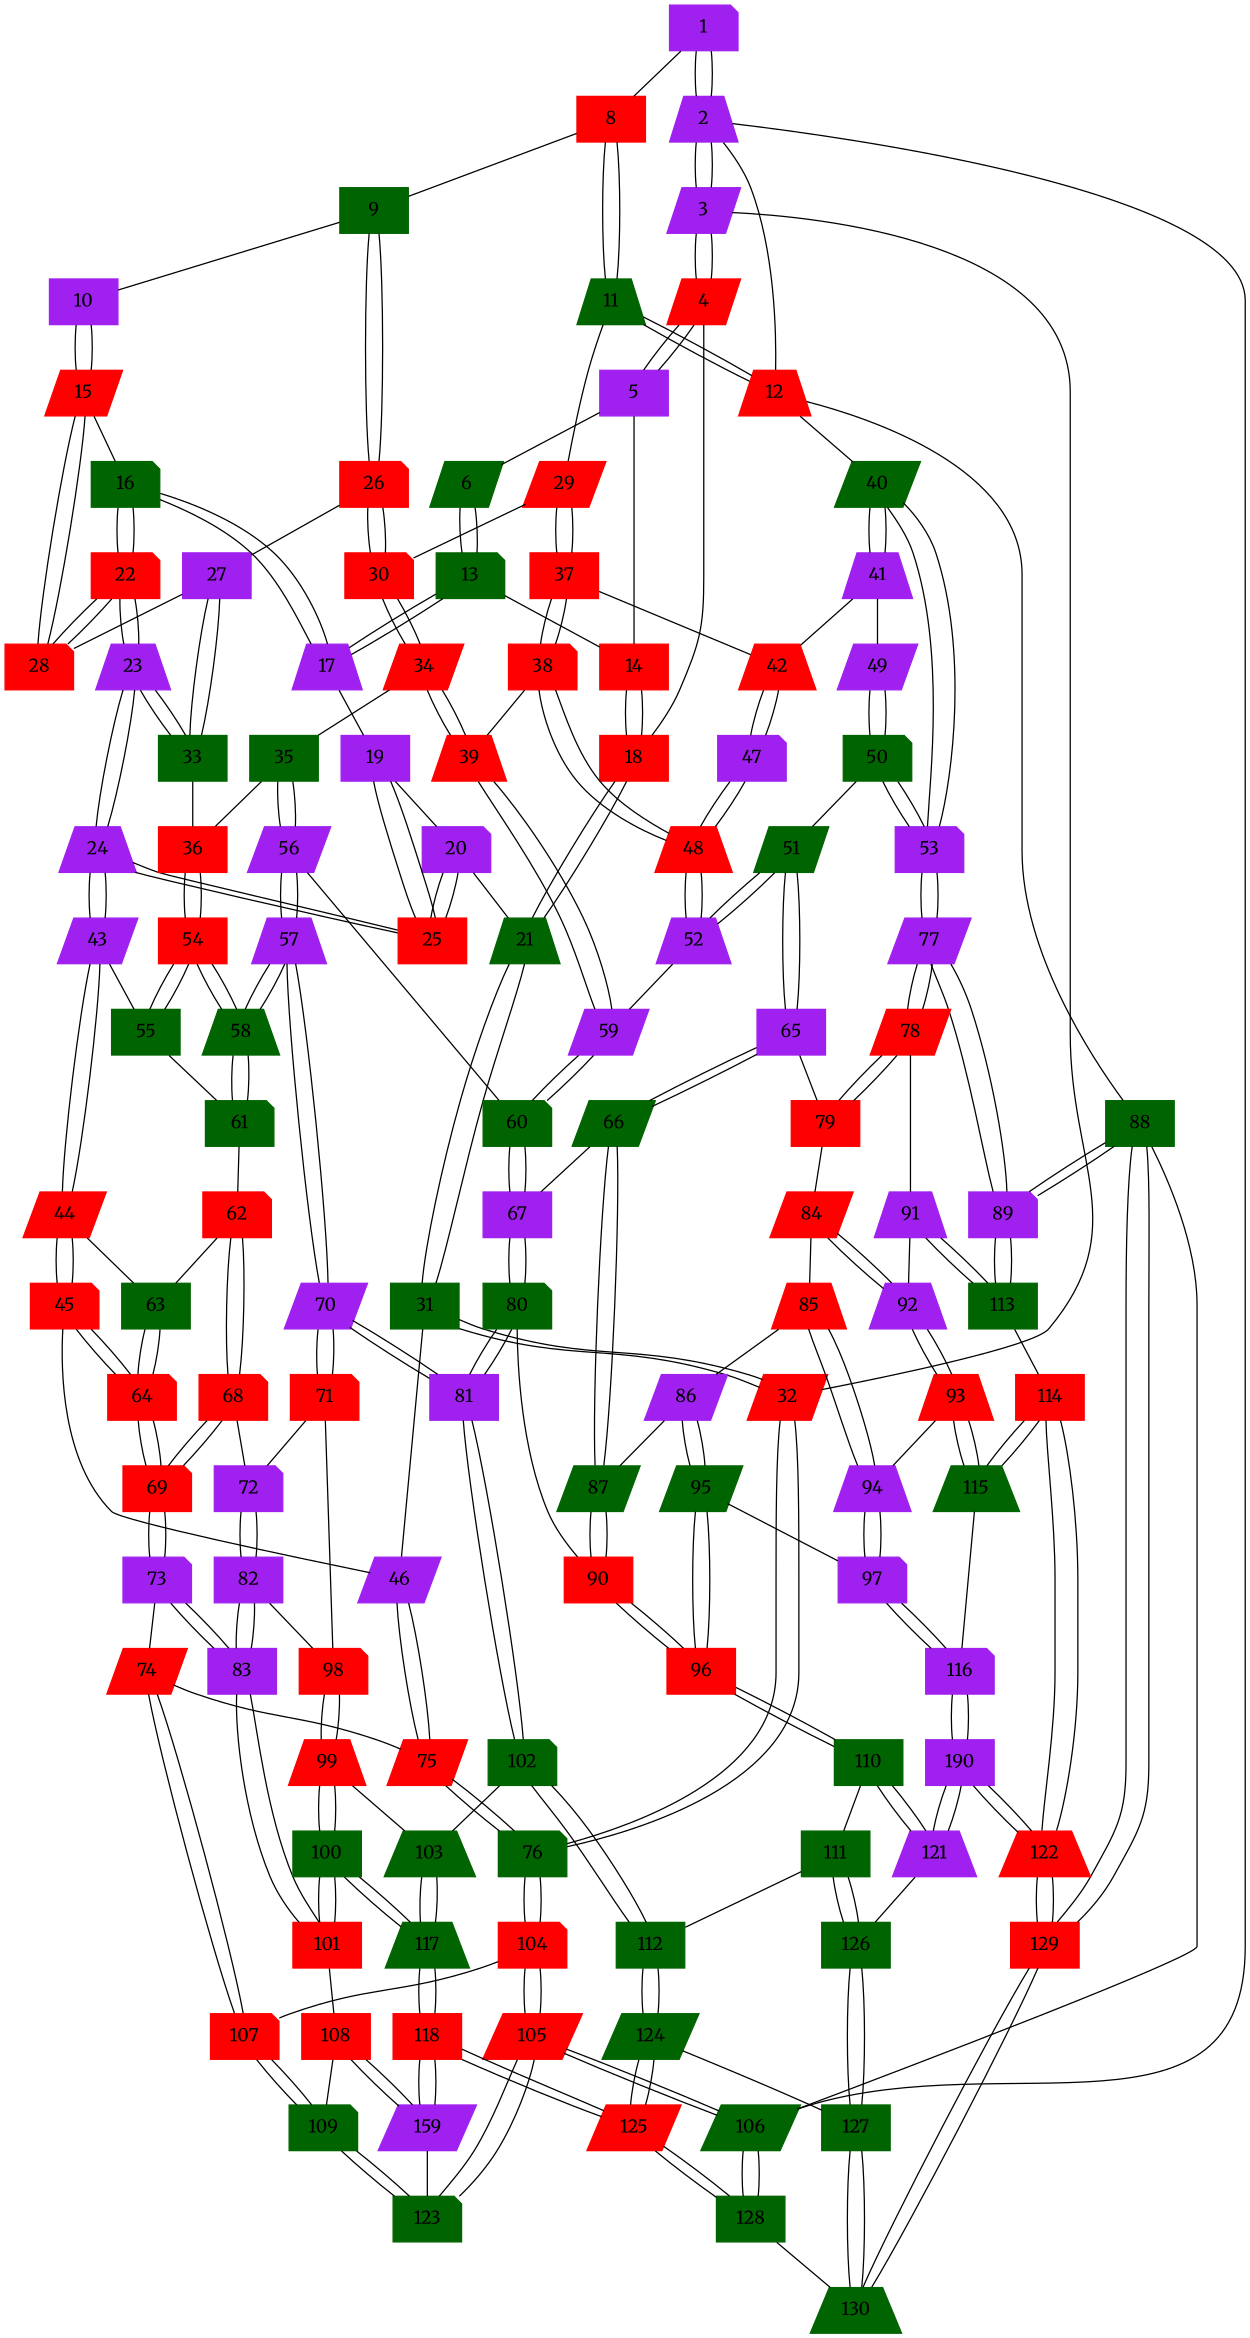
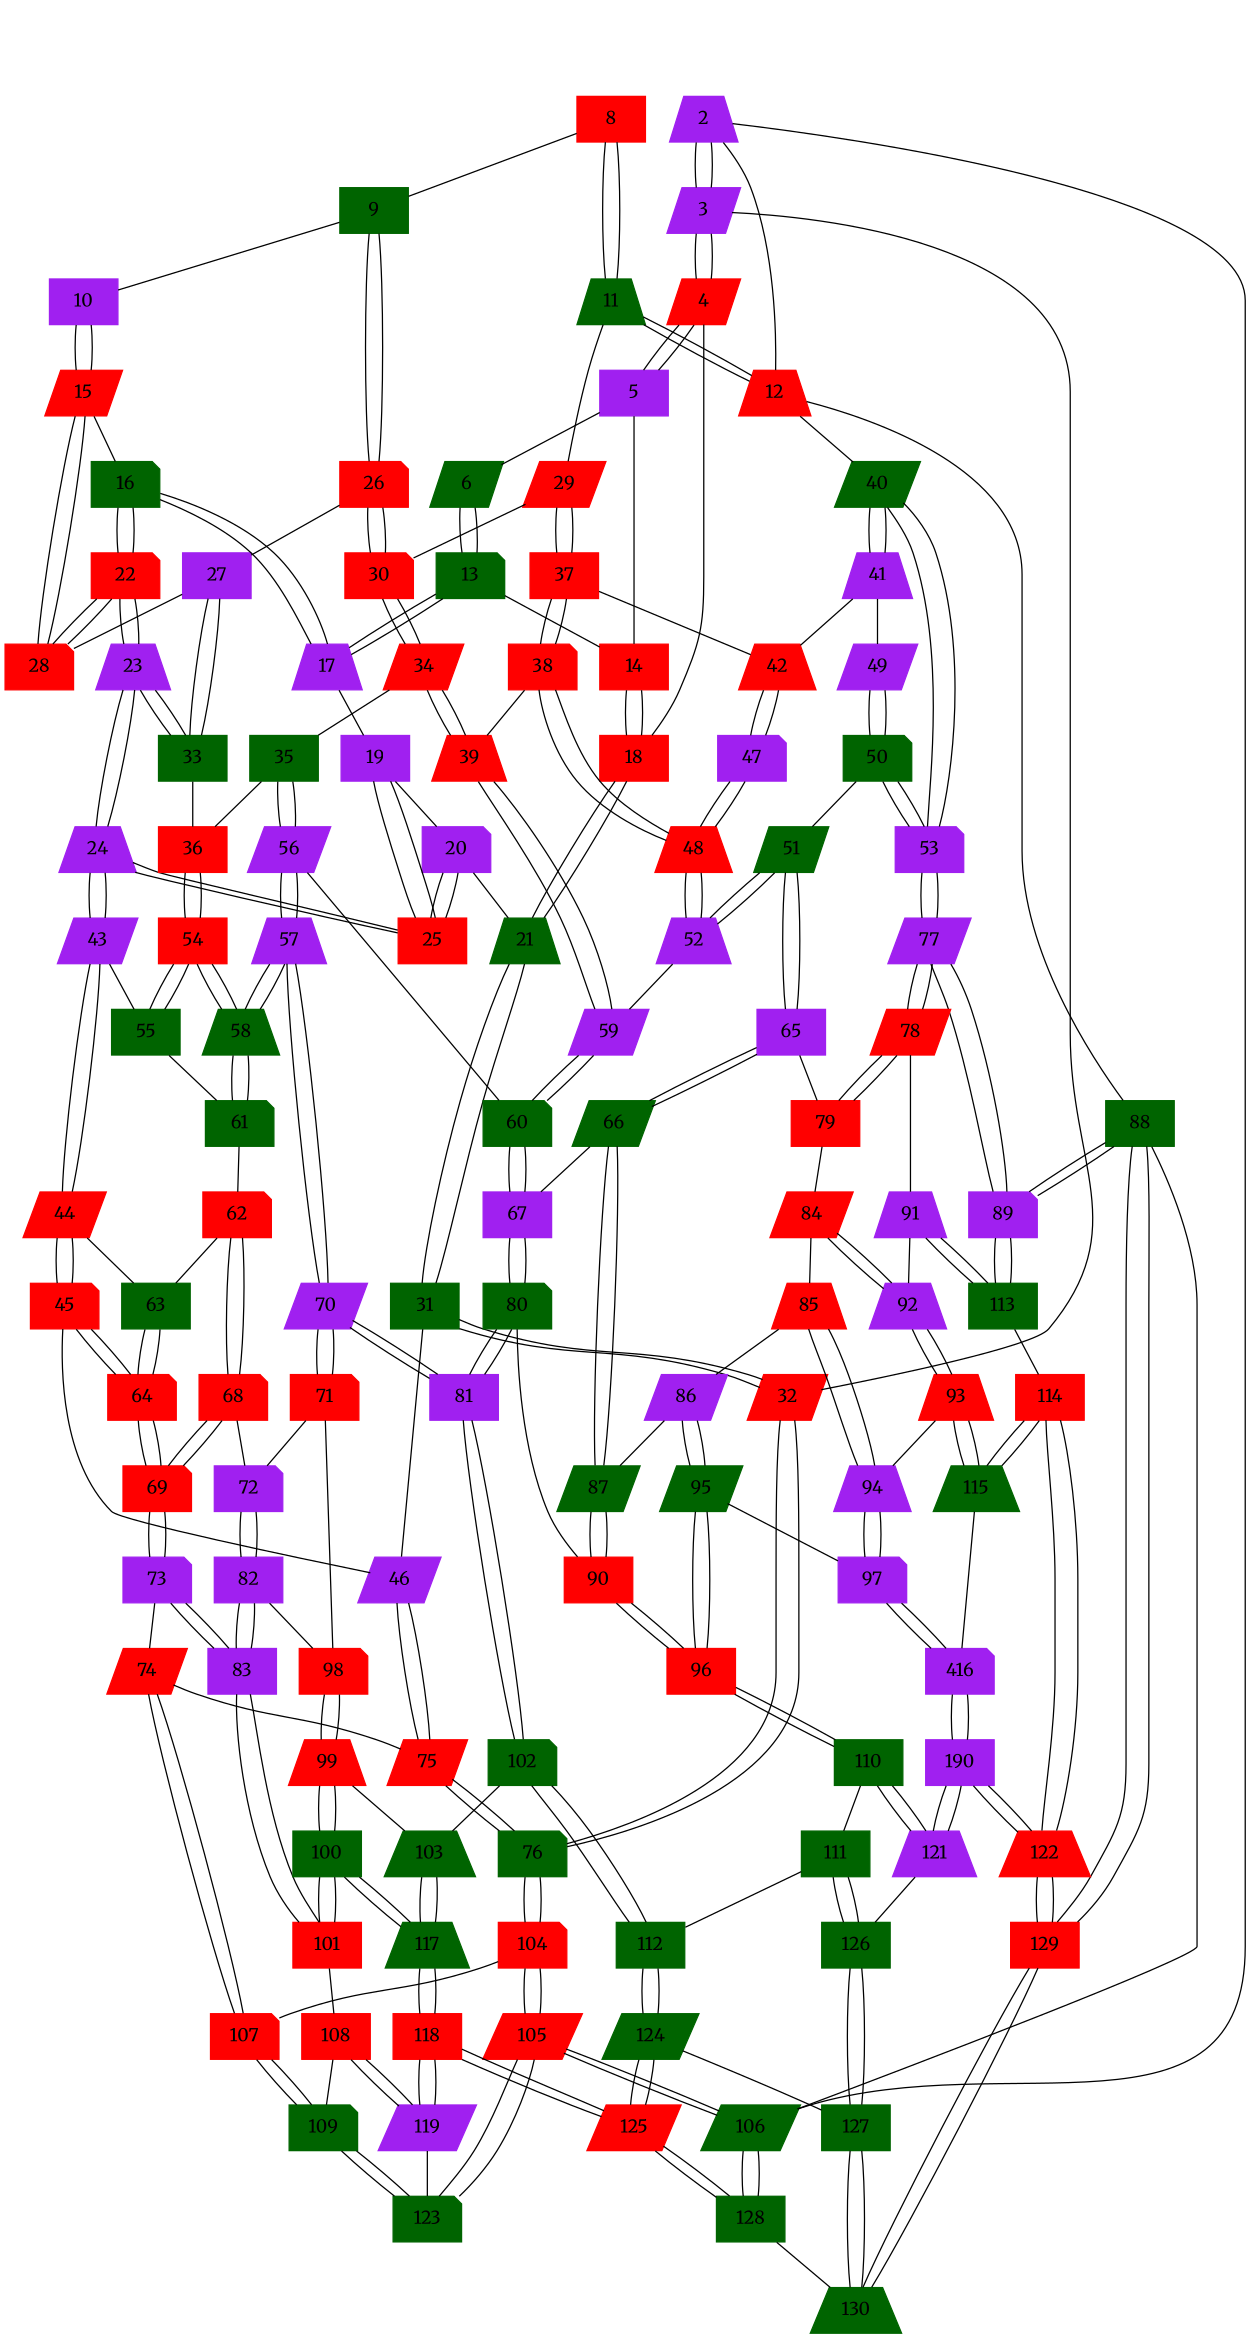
node "1": removed
node "116": label "116" -> "416"
node "159": label "159" -> "119"
